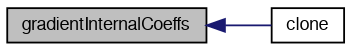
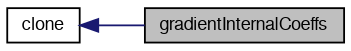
edge "clone" -> "gradientInternalCoeffs": reversed
